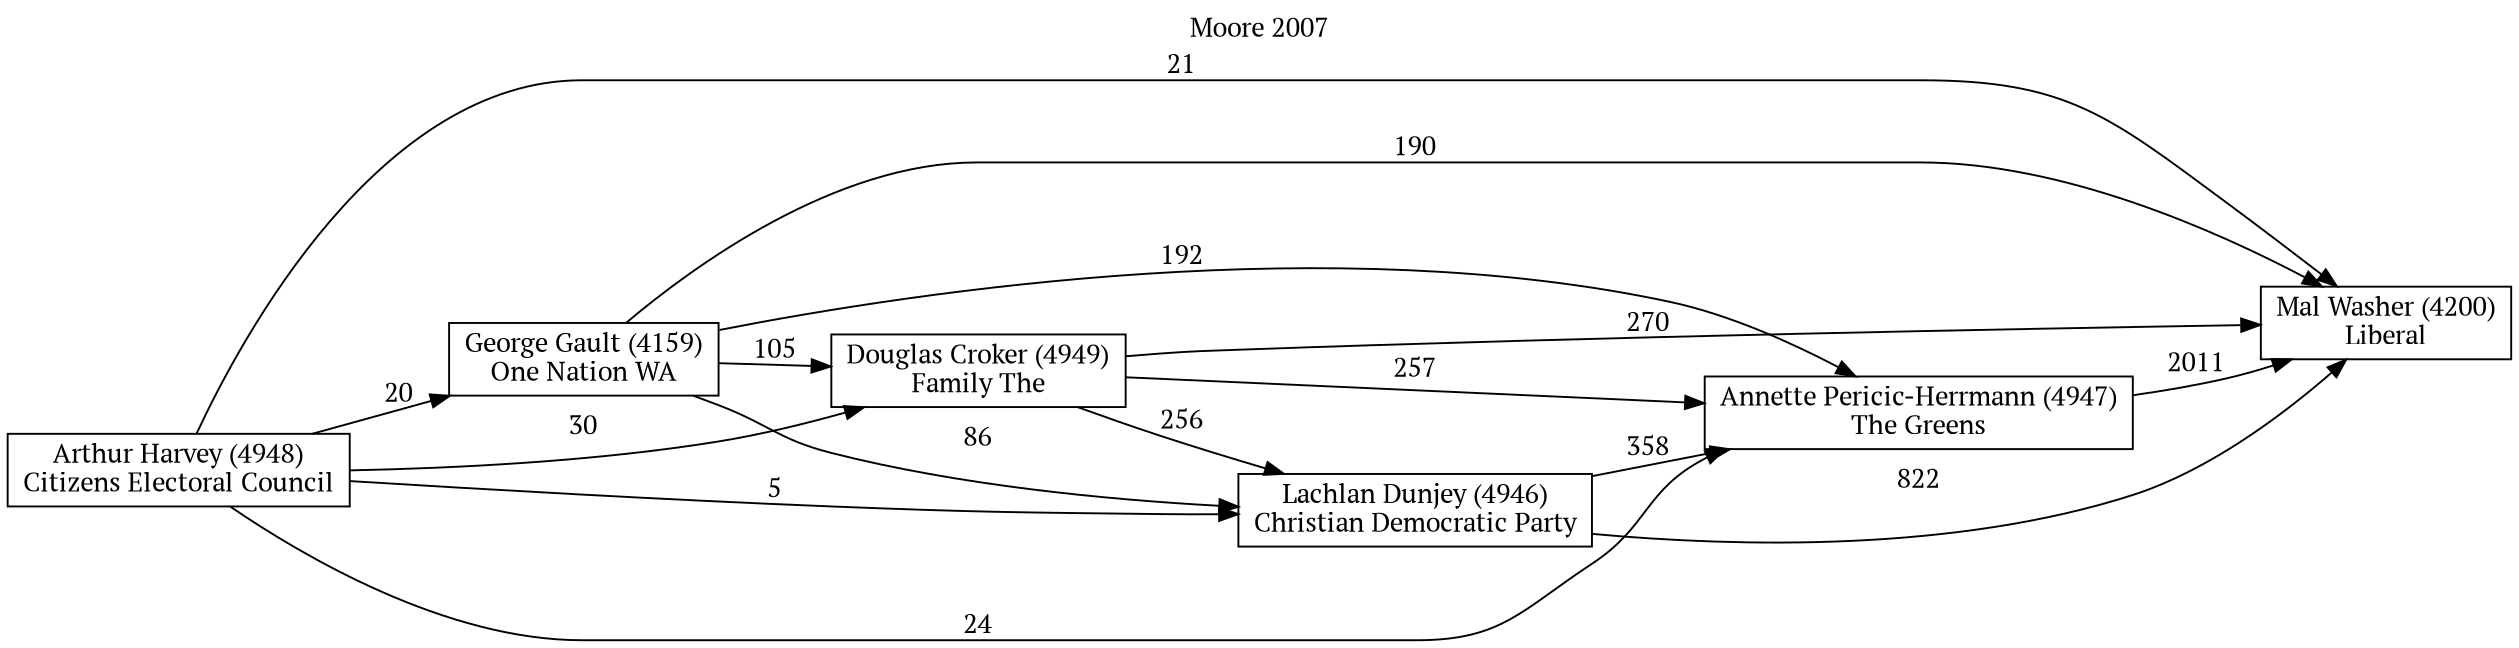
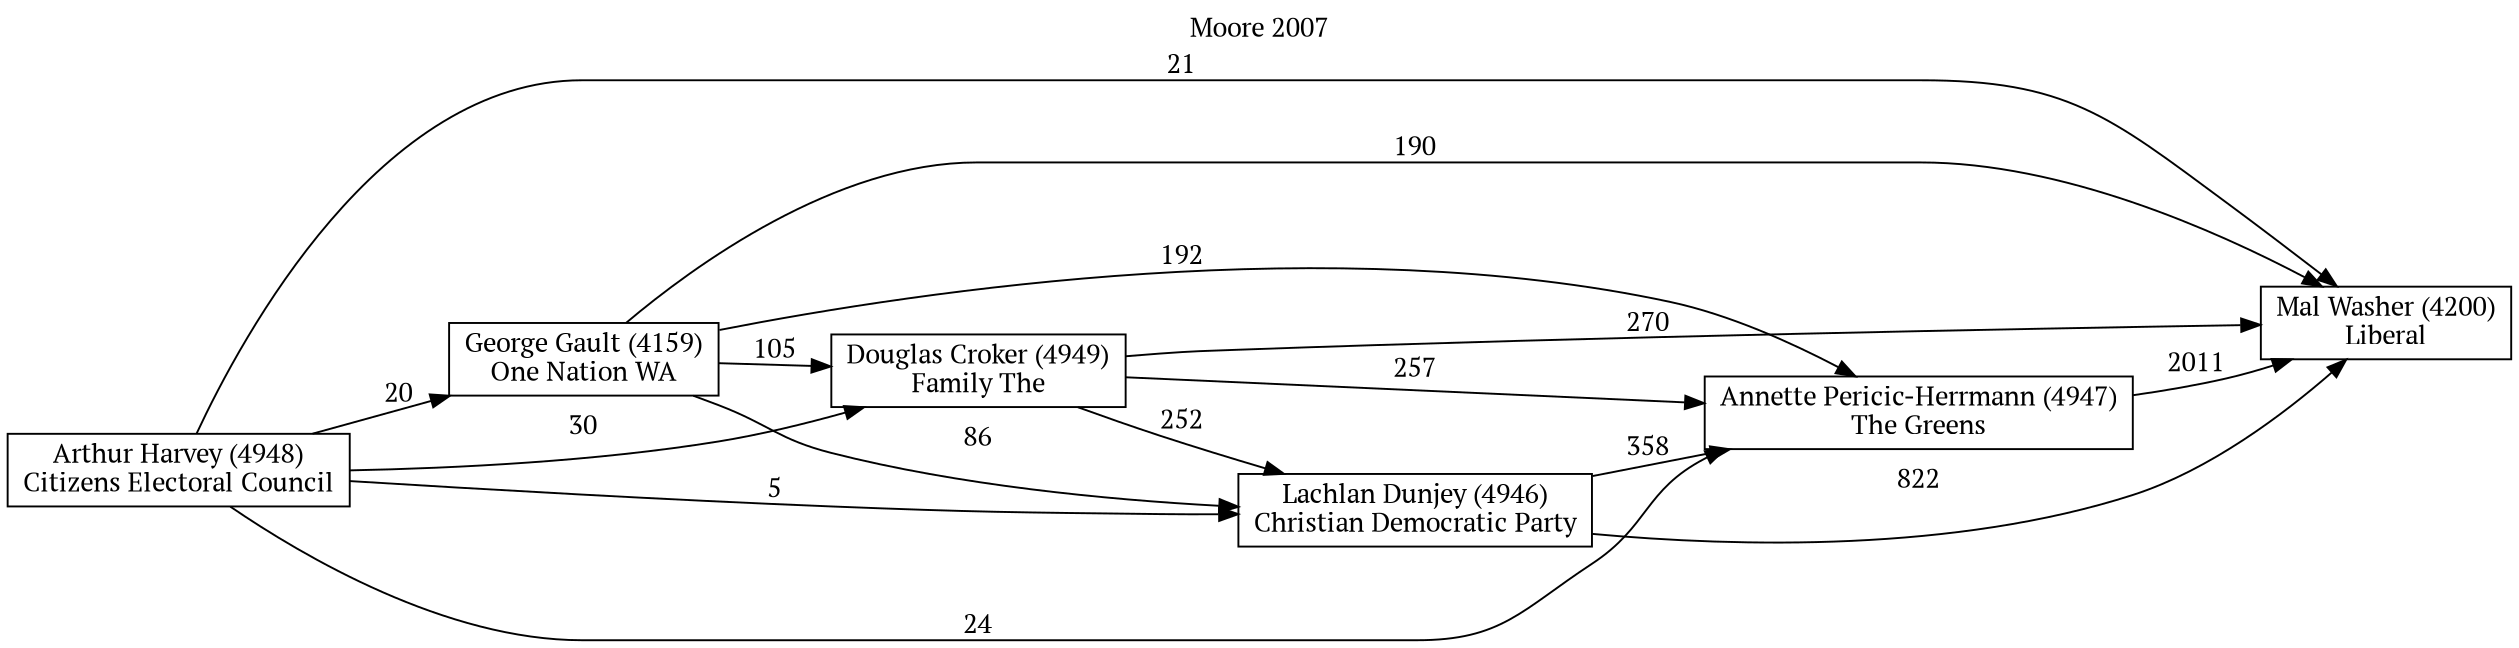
edge "Douglas Croker (4949) Family The" -> "Lachlan Dunjey (4946) Christian Democratic Party": label "256" -> "252"
